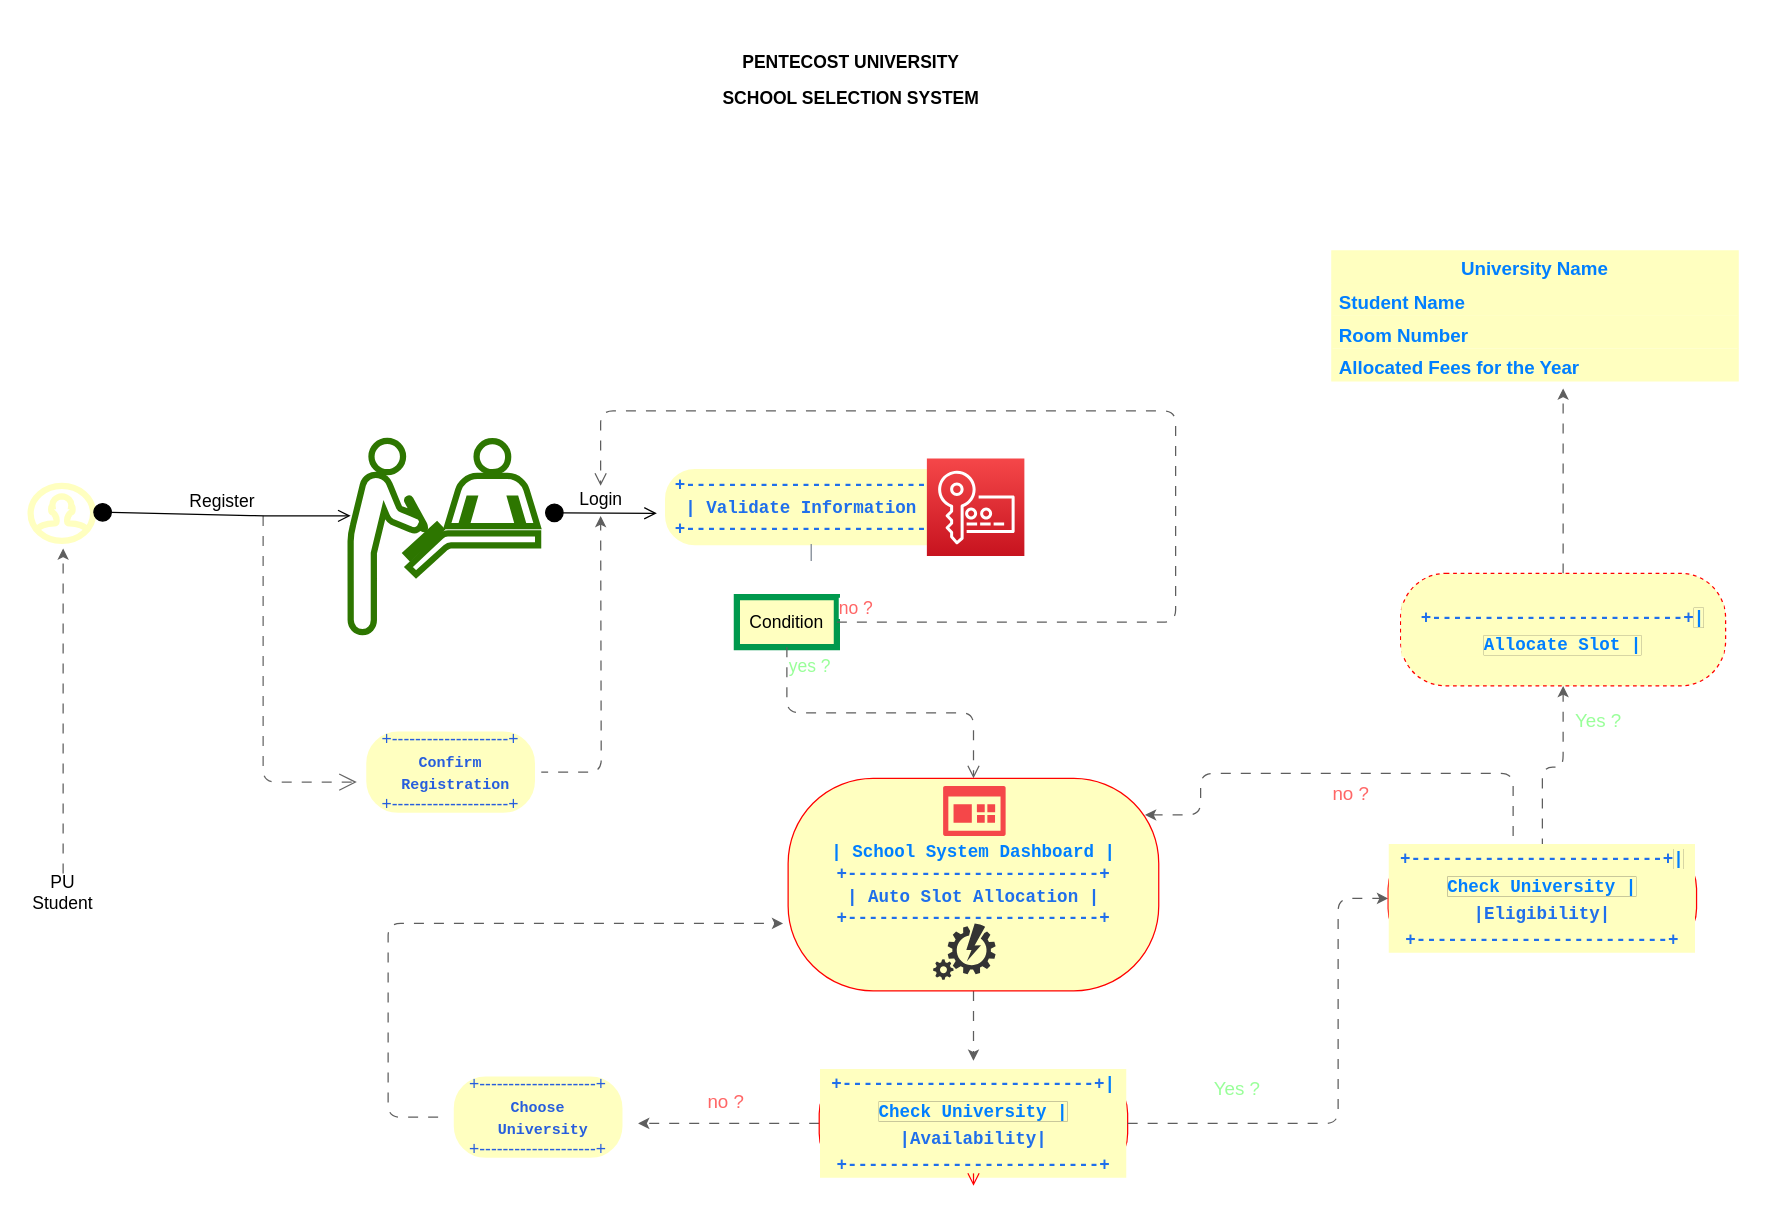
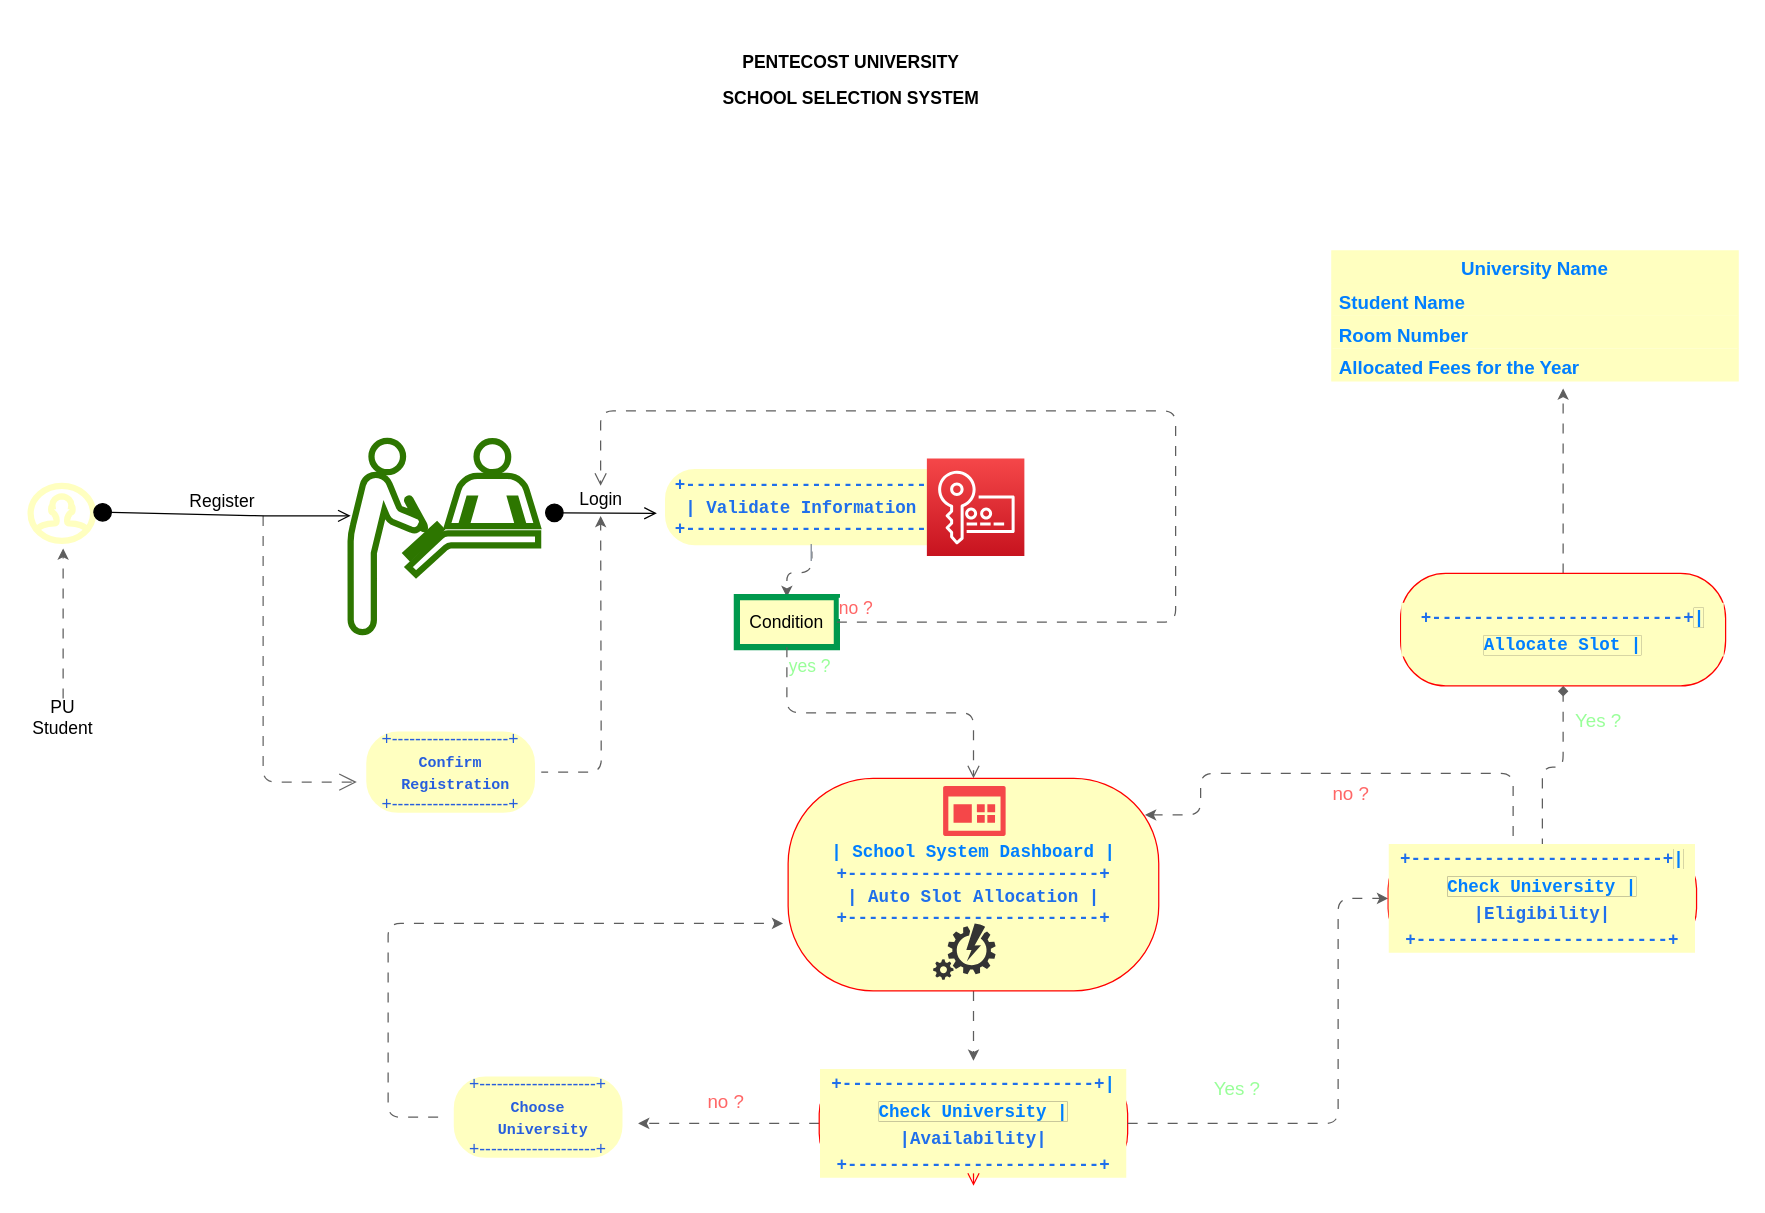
edge "+------------------------+ | Validate Information | +------------------------+ |" -> "Condition": added
node "+------------------------+| Allocate Slot |": style dashed -> solid
edge "+------------------------+| Check University | |Eligibility| +------------------------+" -> "+------------------------+| Allocate Slot |": arrowhead classic -> diamond
node "PU Student": moved (63, 892) -> (63, 717)
